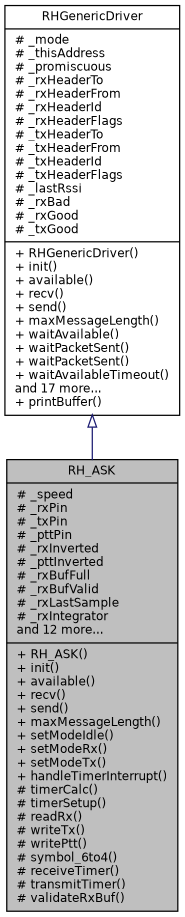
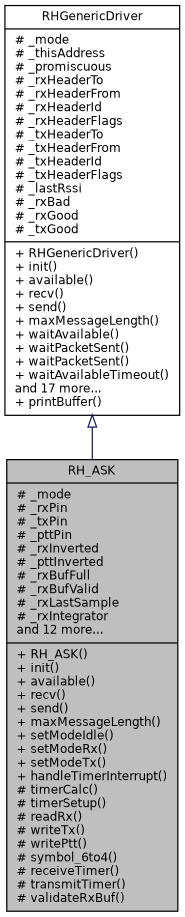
node "RH_ASK": text "# _speed" -> "# _mode"
